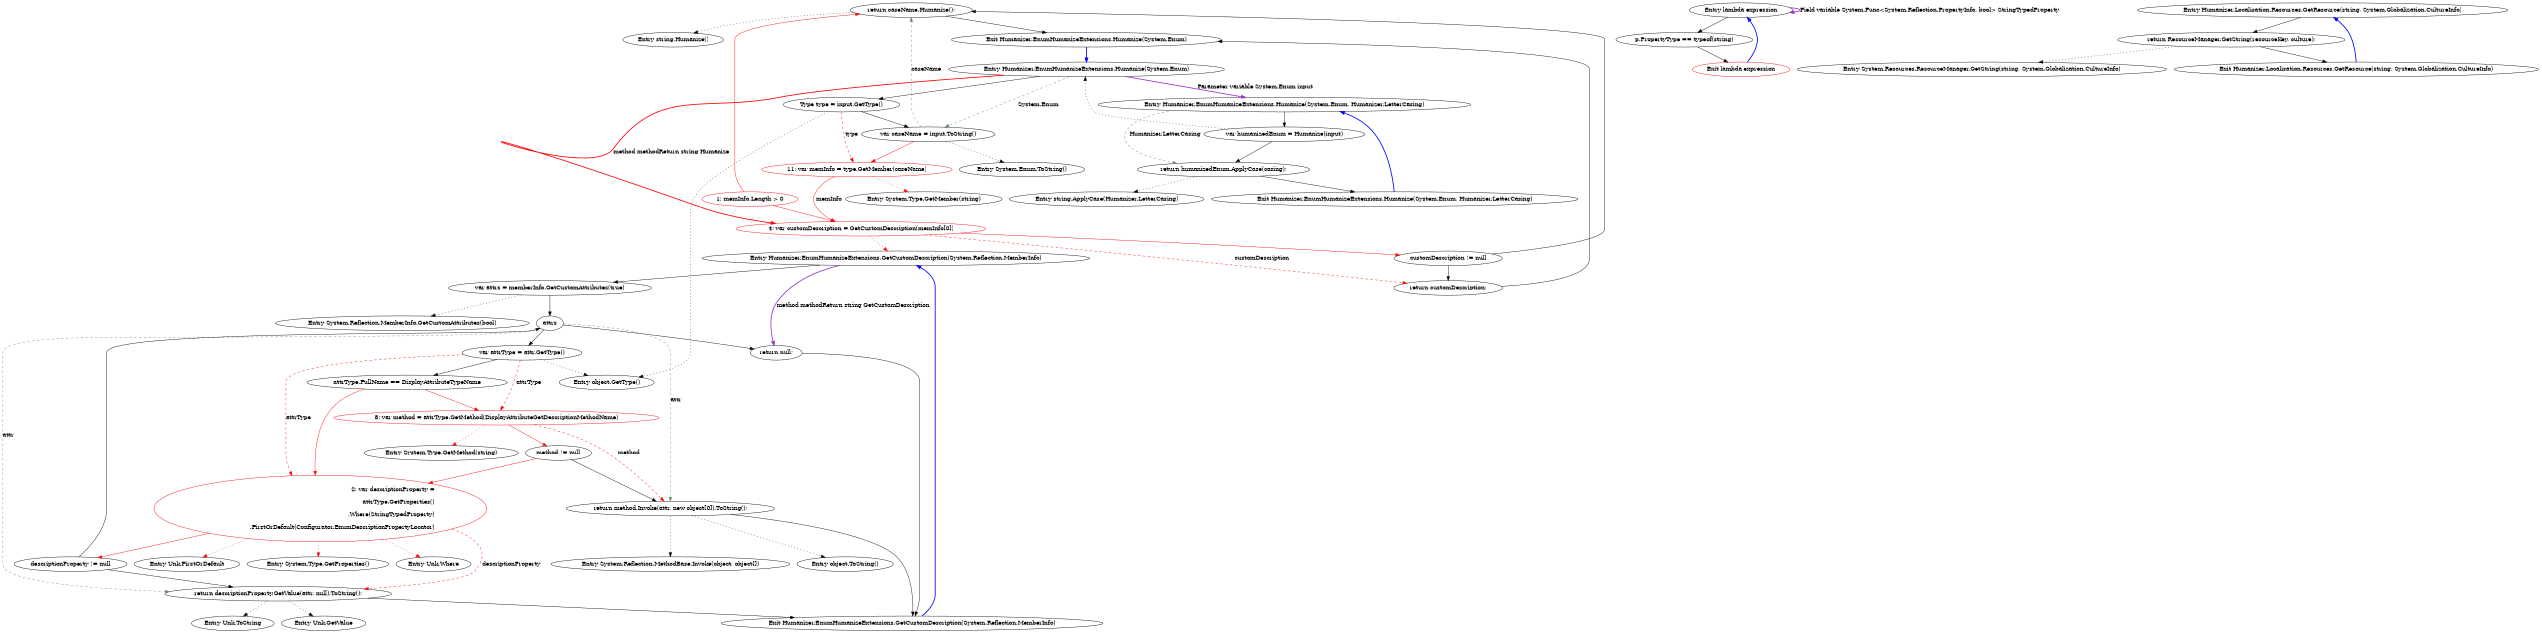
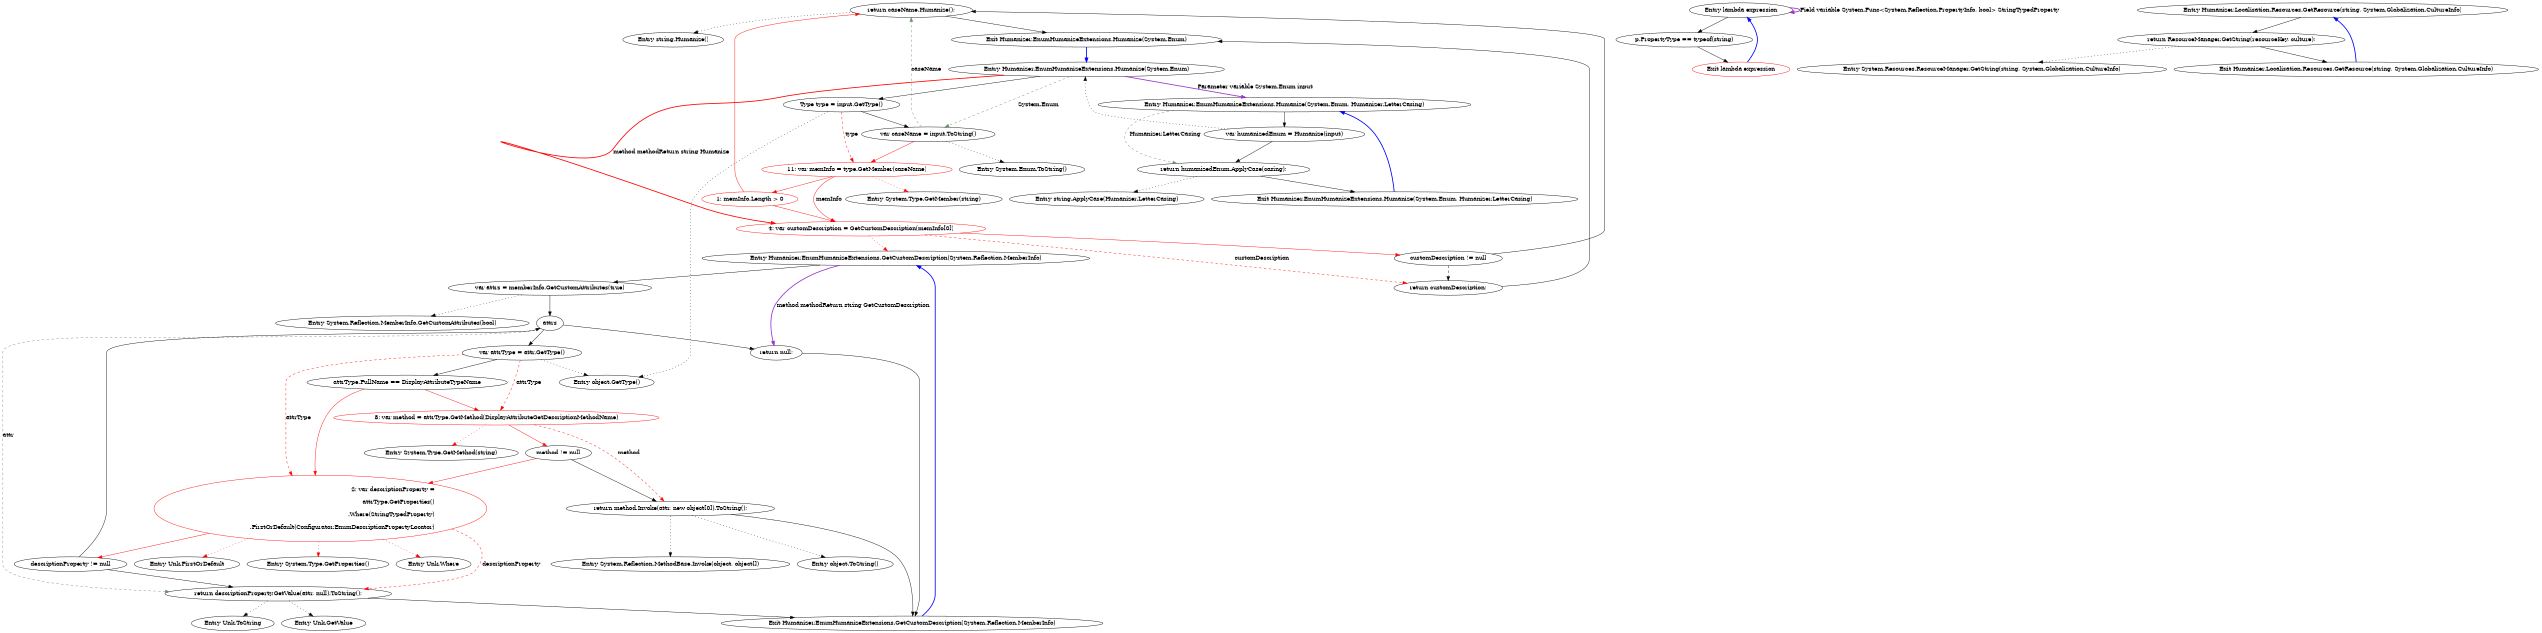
edge "11: var memInfo = type.GetMember(caseName)" -> "1: memInfo.Length > 0": added
edge "customDescription != null" -> "return customDescription;": style solid -> dashed
edge "attrs" -> "return method.Invoke(attr, new object[0]).ToString();": removed, label "attr"
